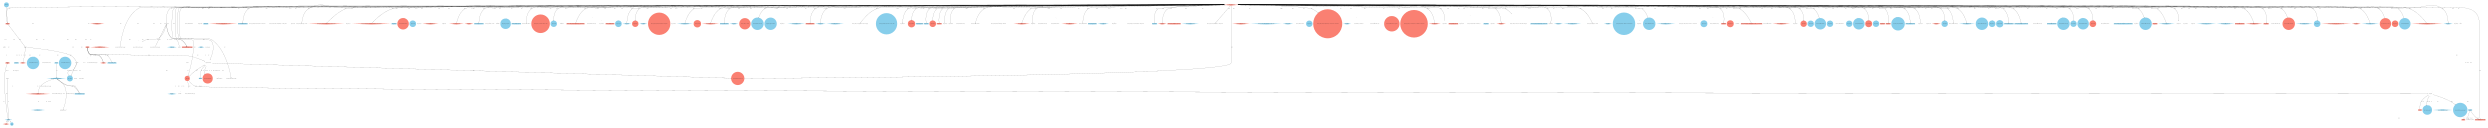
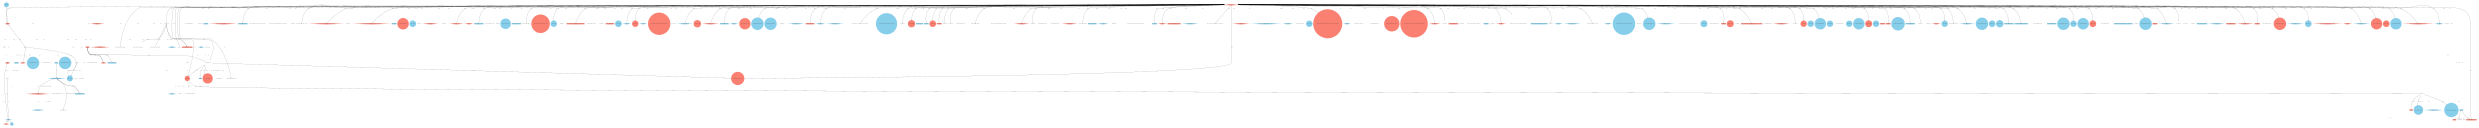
node "(Call,setup_malloc(f, c->sorted_entries))": shape diamond -> cylinder
